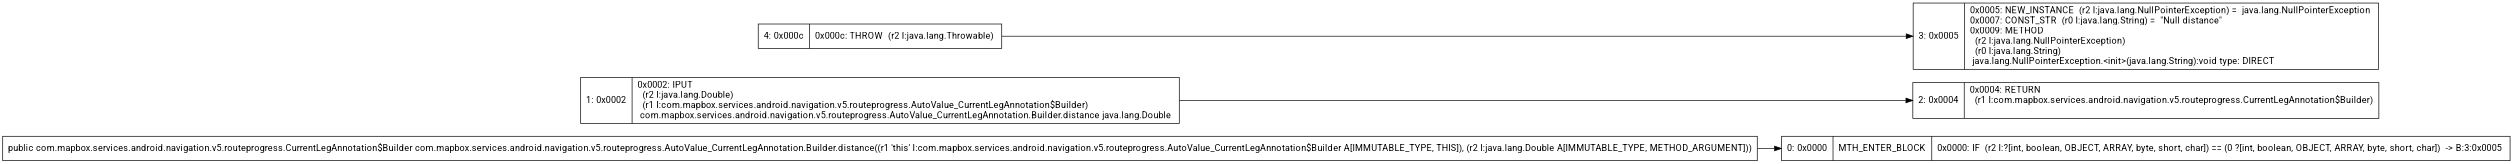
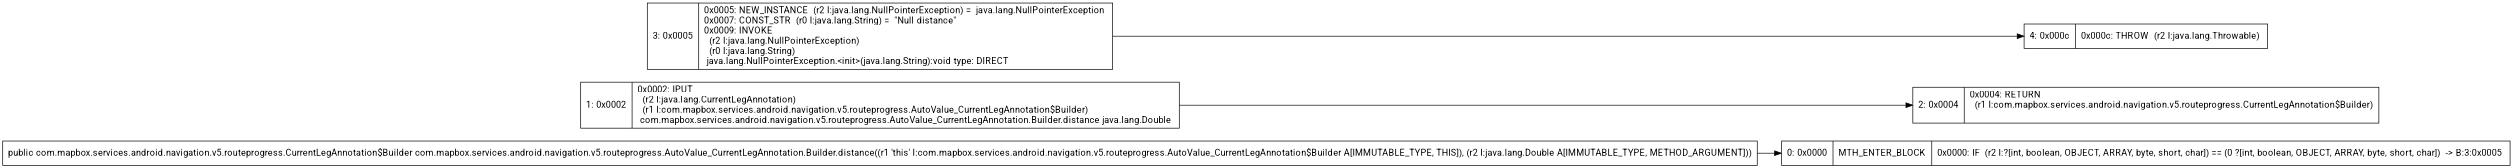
node "3: 0x0005": text "0x0009: METHOD" -> "0x0009: INVOKE"
edge "4: 0x000c" -> "3: 0x0005": reversed
node "1: 0x0002": text "(r2 I:java.lang.Double)" -> "(r2 I:java.lang.CurrentLegAnnotation)"
